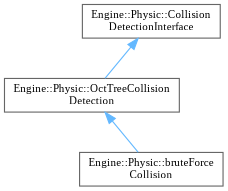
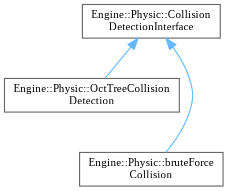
edge "Engine::Physic::bruteForce Collision" -> "Engine::Physic::OctTreeCollision Detection": now "Engine::Physic::bruteForce Collision" -> "Engine::Physic::Collision DetectionInterface"
